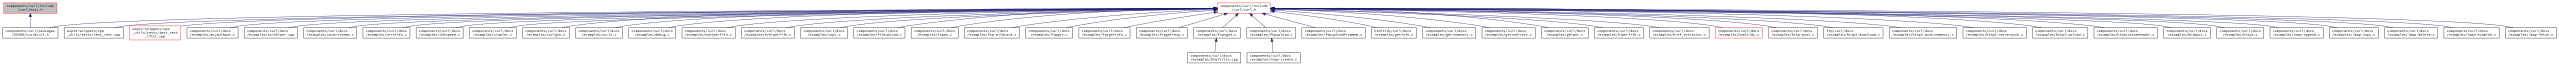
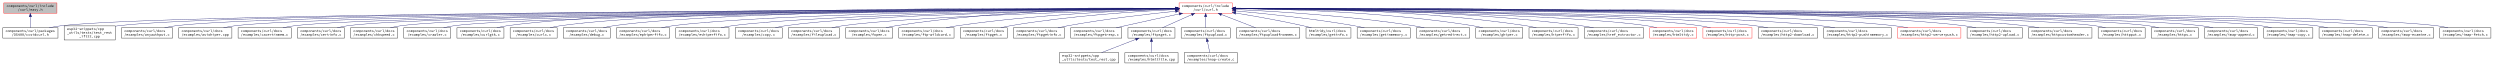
edge "esp32-snippets/cpp _utils/tests/test_rest.cpp" -> "components/curl/include /curl/curl.h": now "esp32-snippets/cpp _utils/tests/test_rest.cpp" -> "components/curl/docs /examples/ftpsget.c"
node "esp32-snippets/cpp _utils/tests/test_rest _ifttt.cpp": color red -> black
node "components/curl/docs /examples/http-post.c": color black -> red
node "ftp/curl/docs /examples/http2-download.c": label "ftp/curl/docs /examples/http2-download.c" -> "components/curl/docs /examples/http2-download.c"
node "components/curl/docs /examples/http2-serverpush.c": color black -> red
